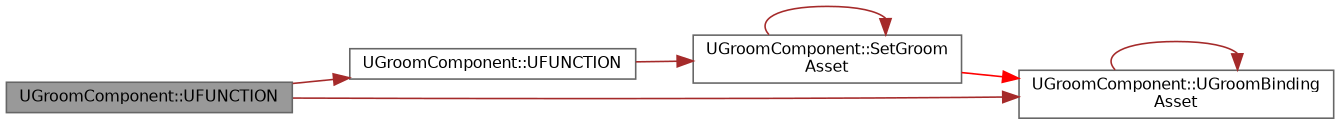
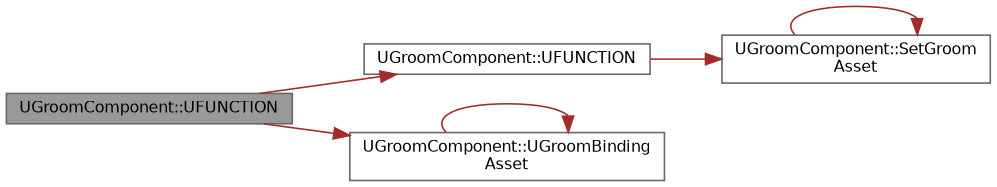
edge "UGroomComponent::SetGroom Asset" -> "UGroomComponent::UGroomBinding Asset": removed
